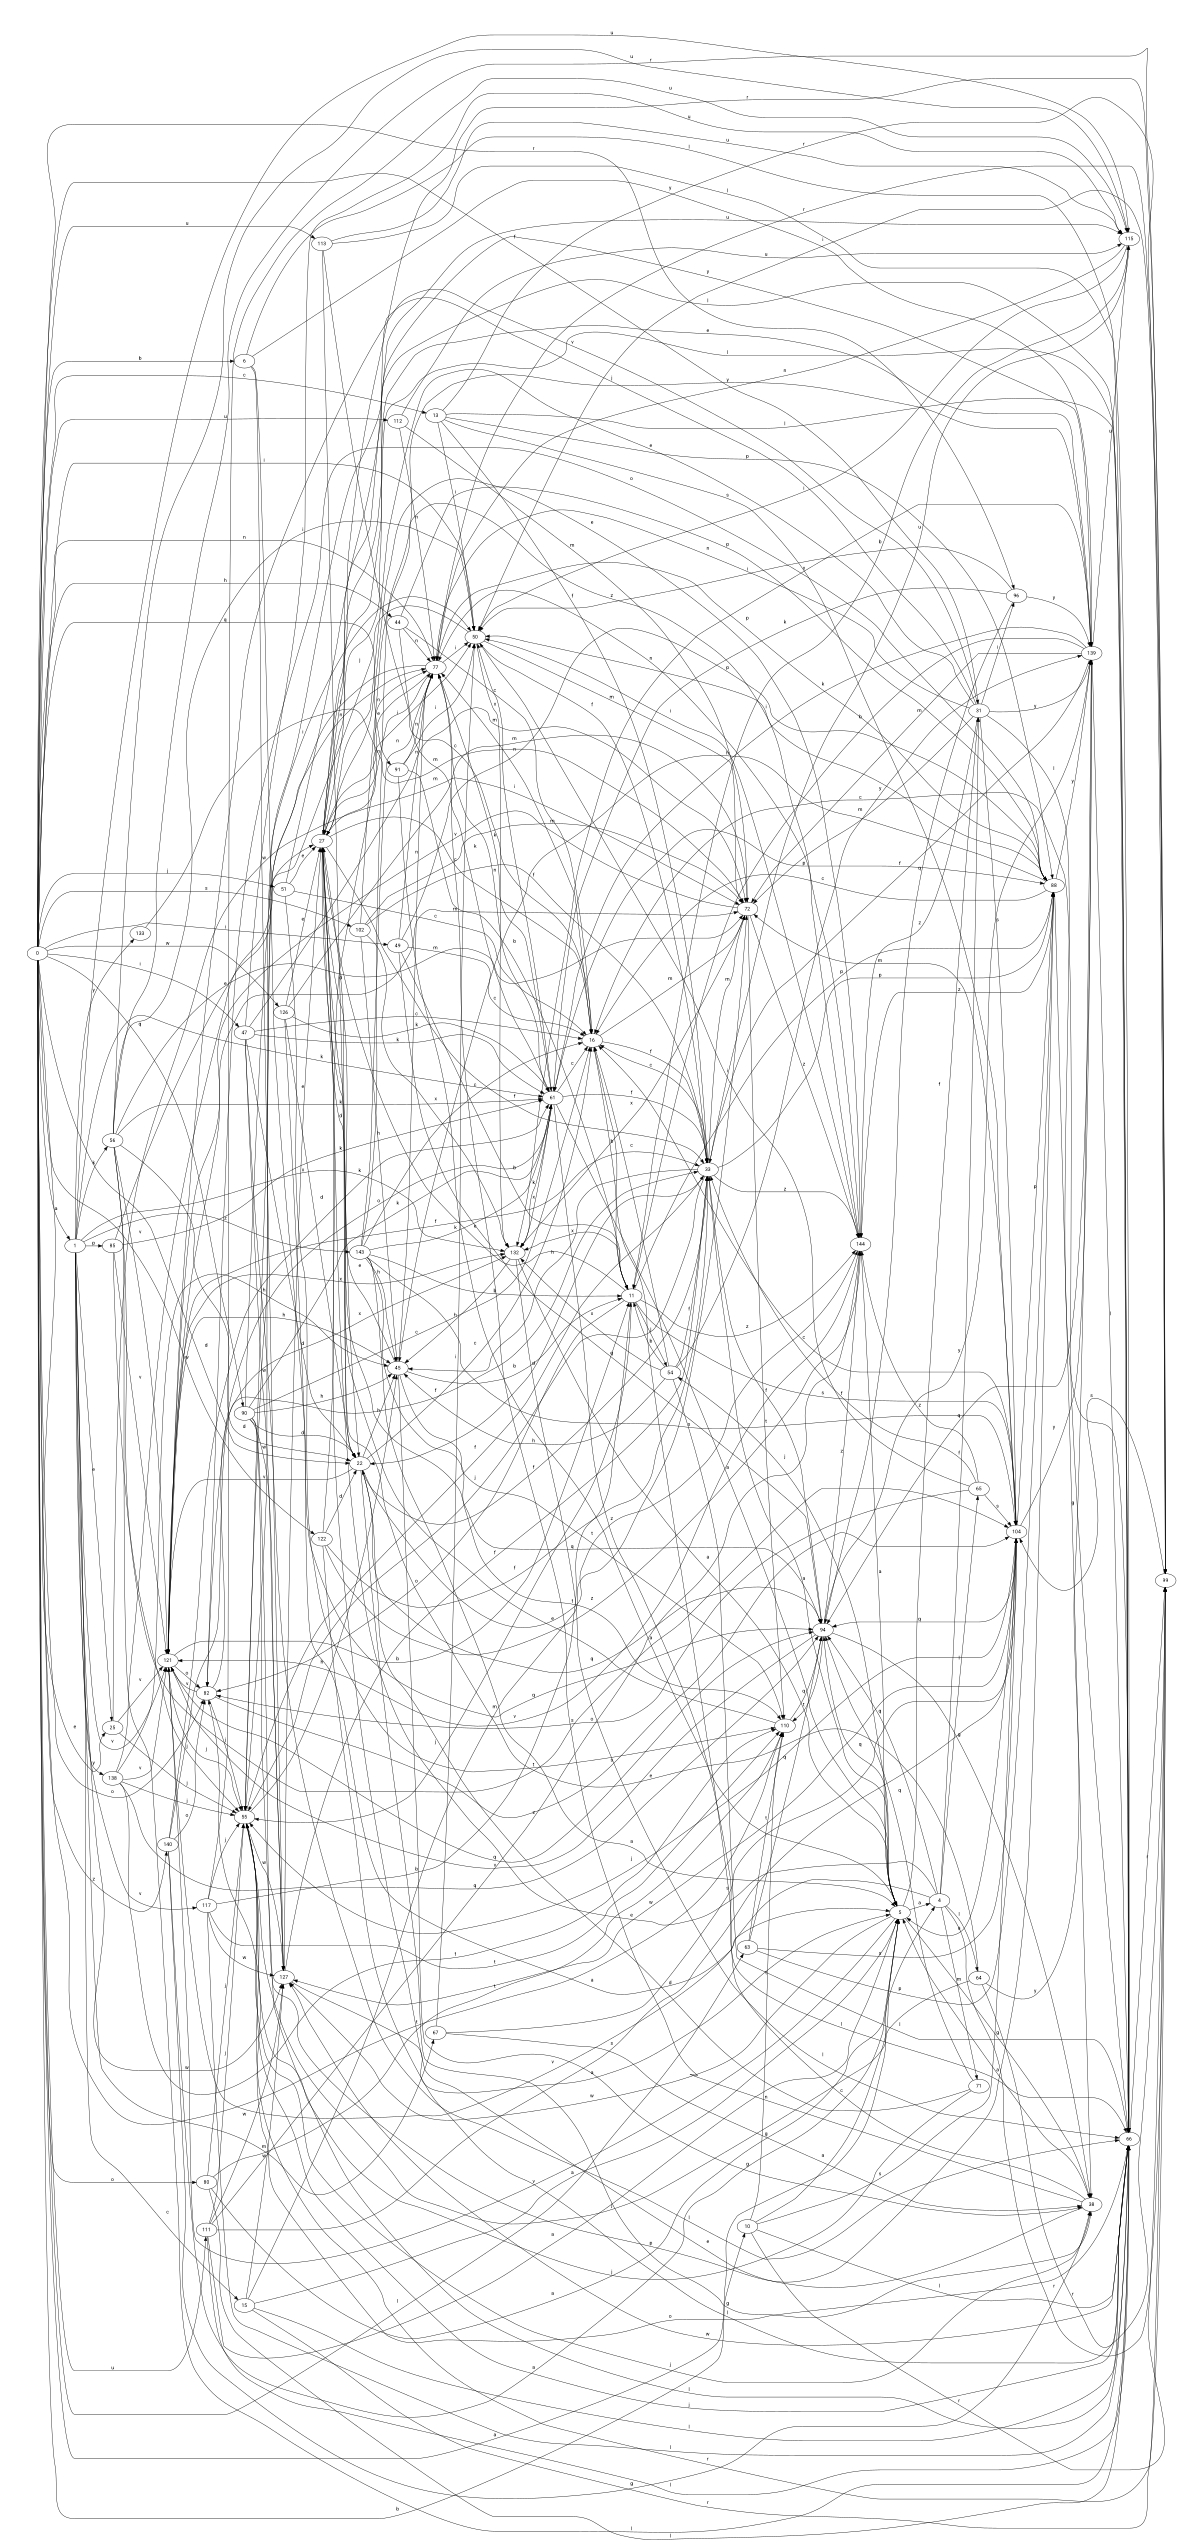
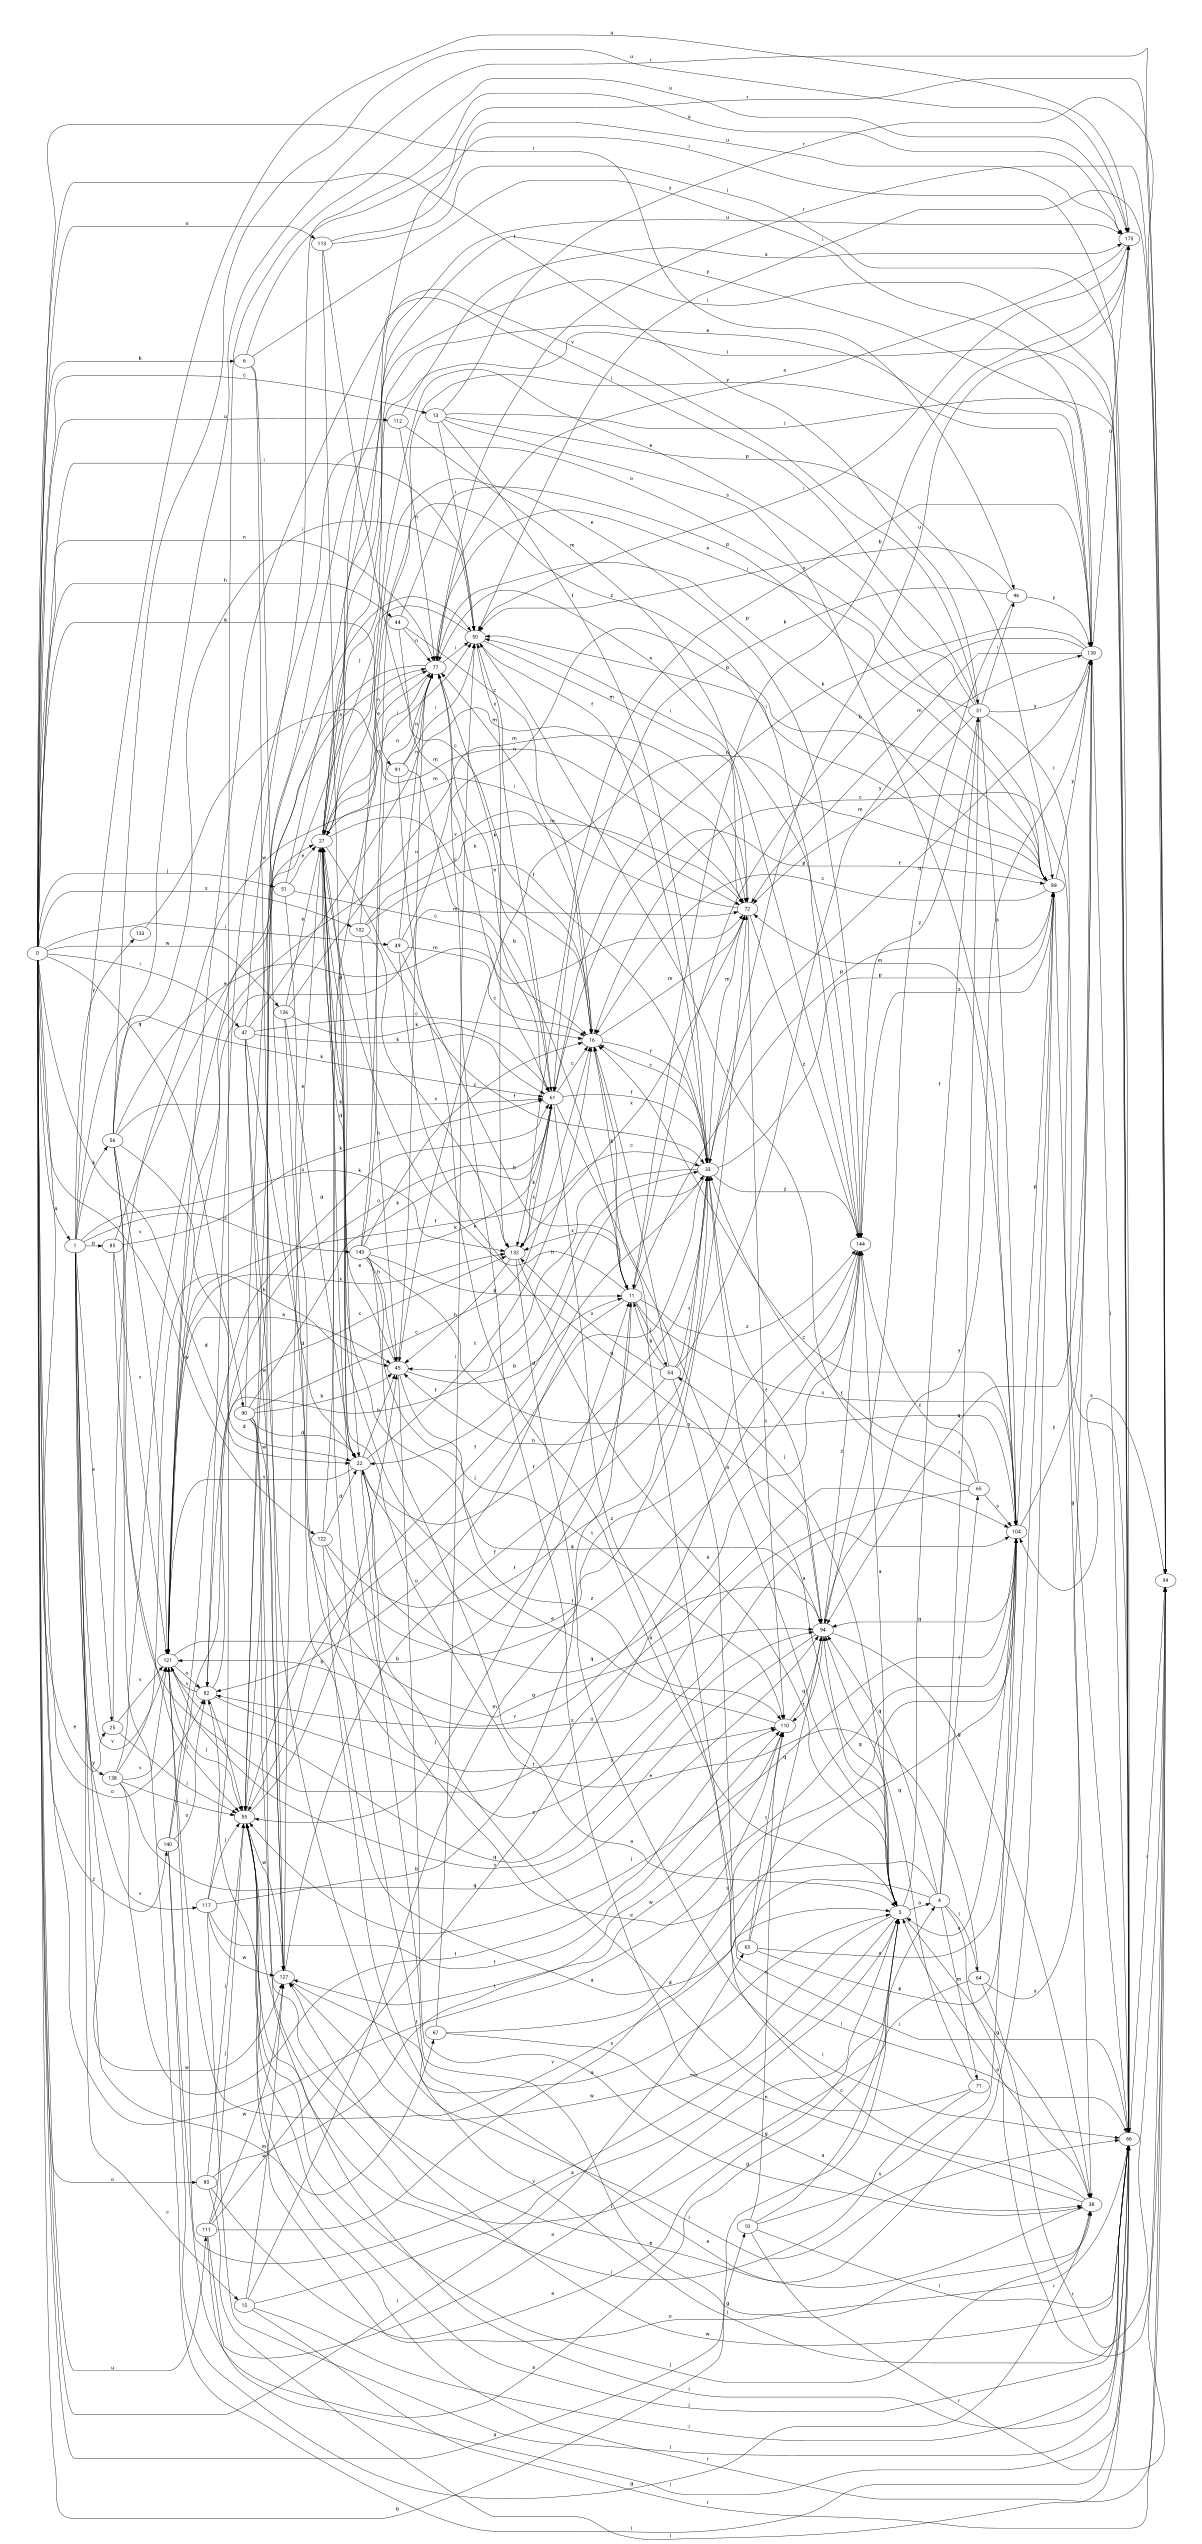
node "115": label "115" -> "175"
